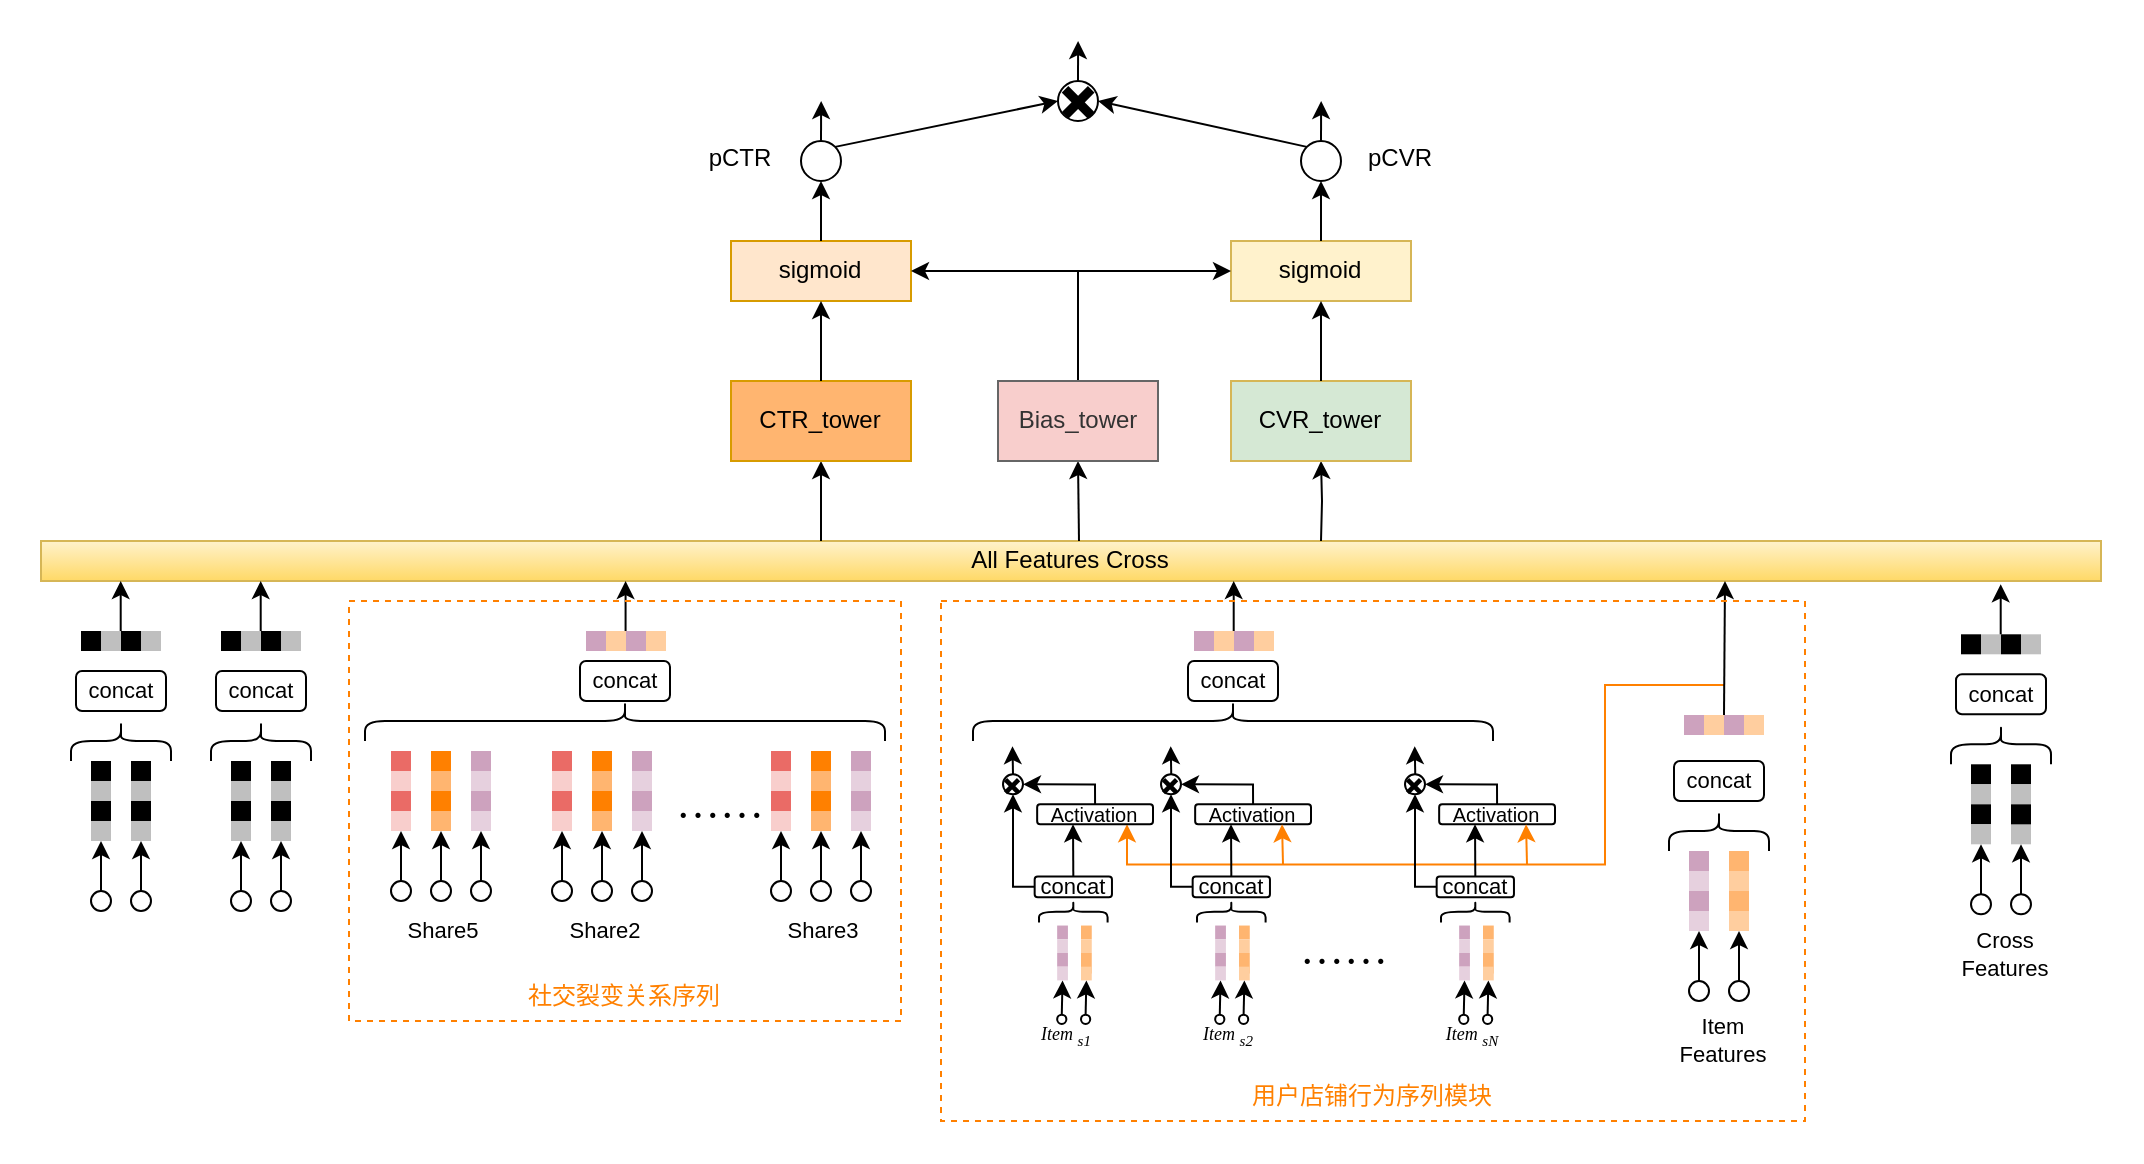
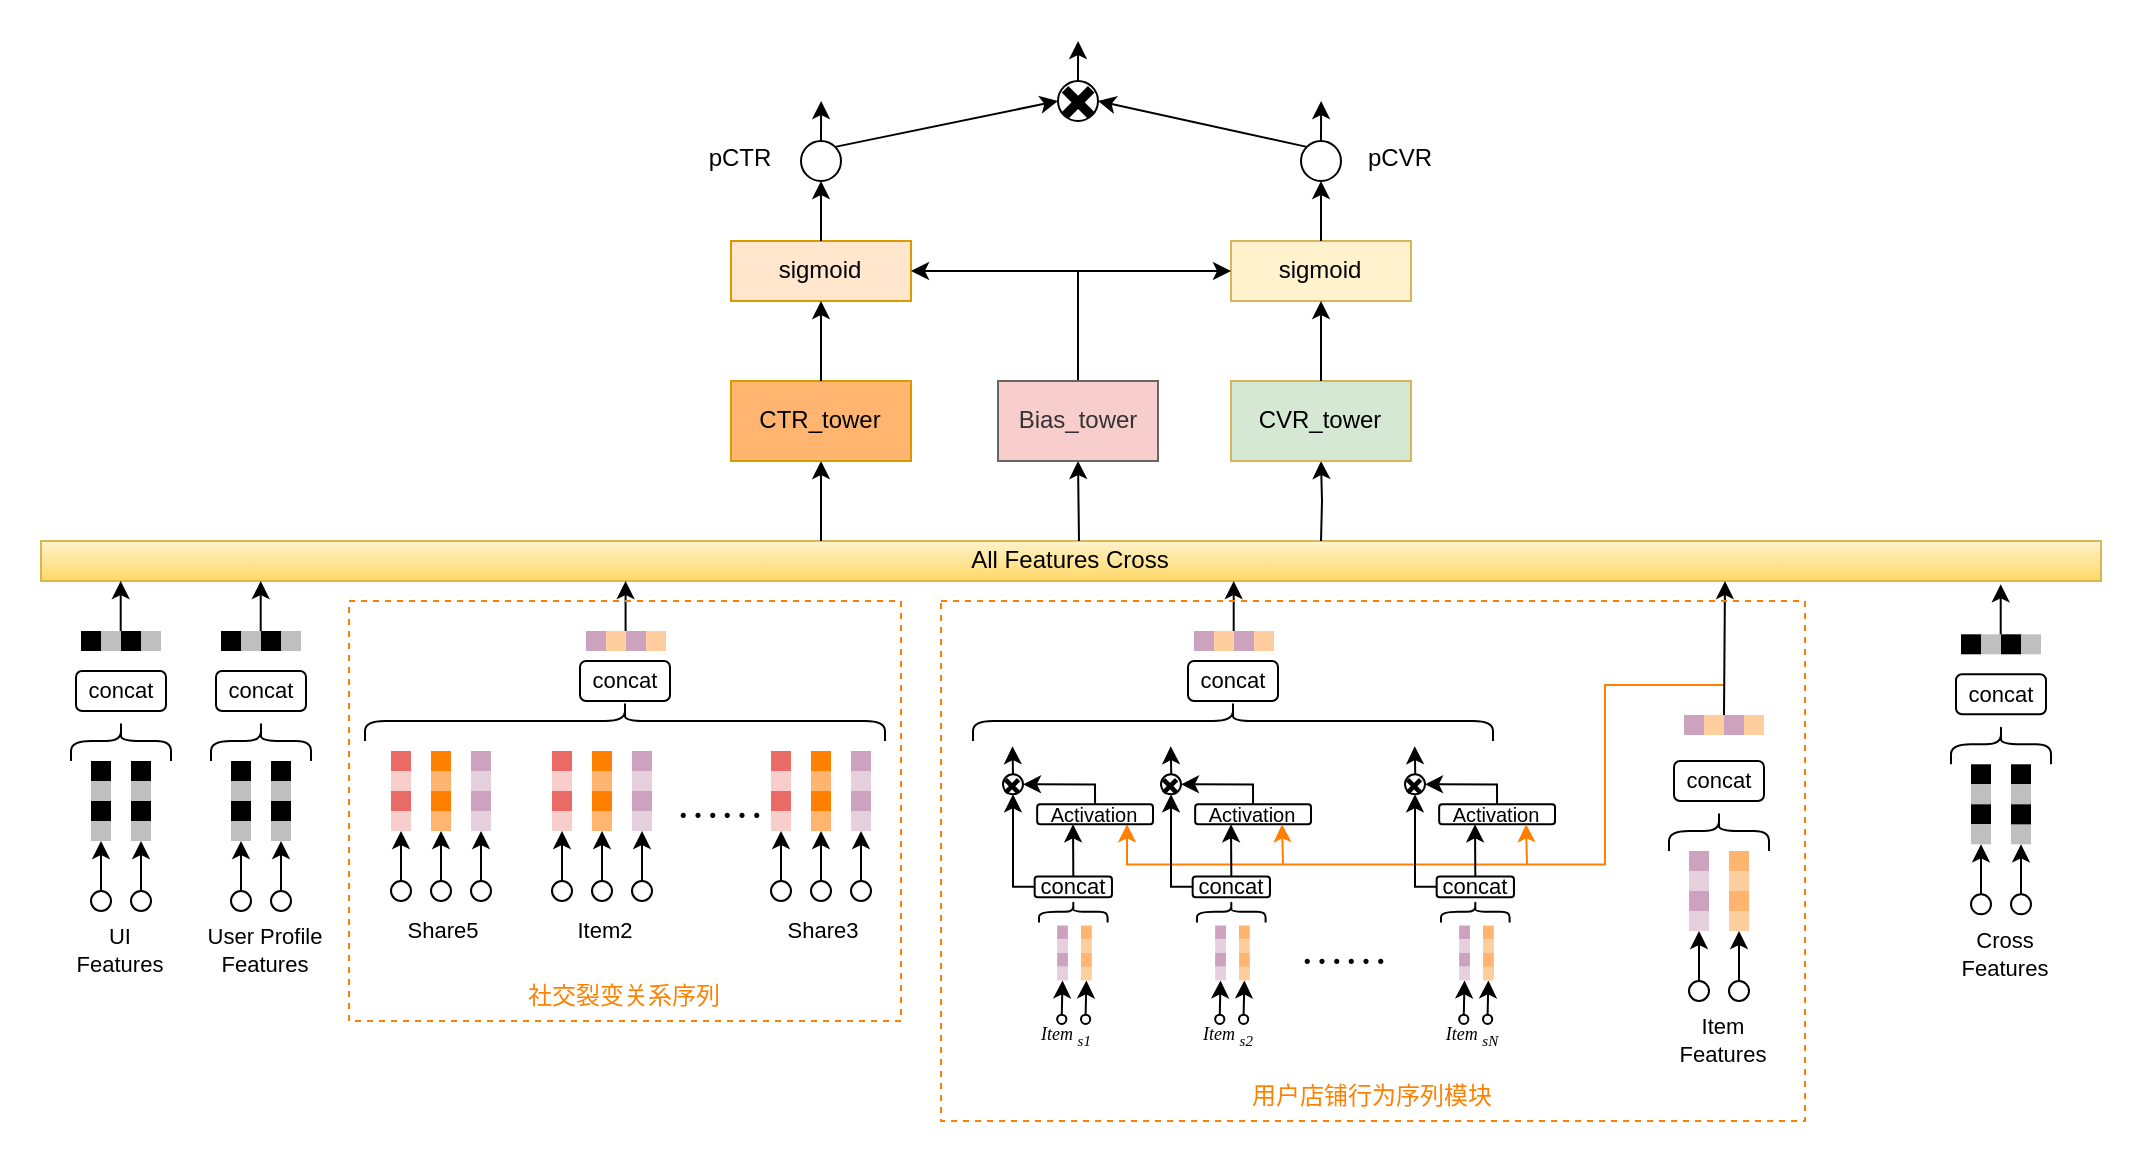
node "Share2": label "Share2" -> "Item2"
node "UI Features": added
node "User Profile Features": added
